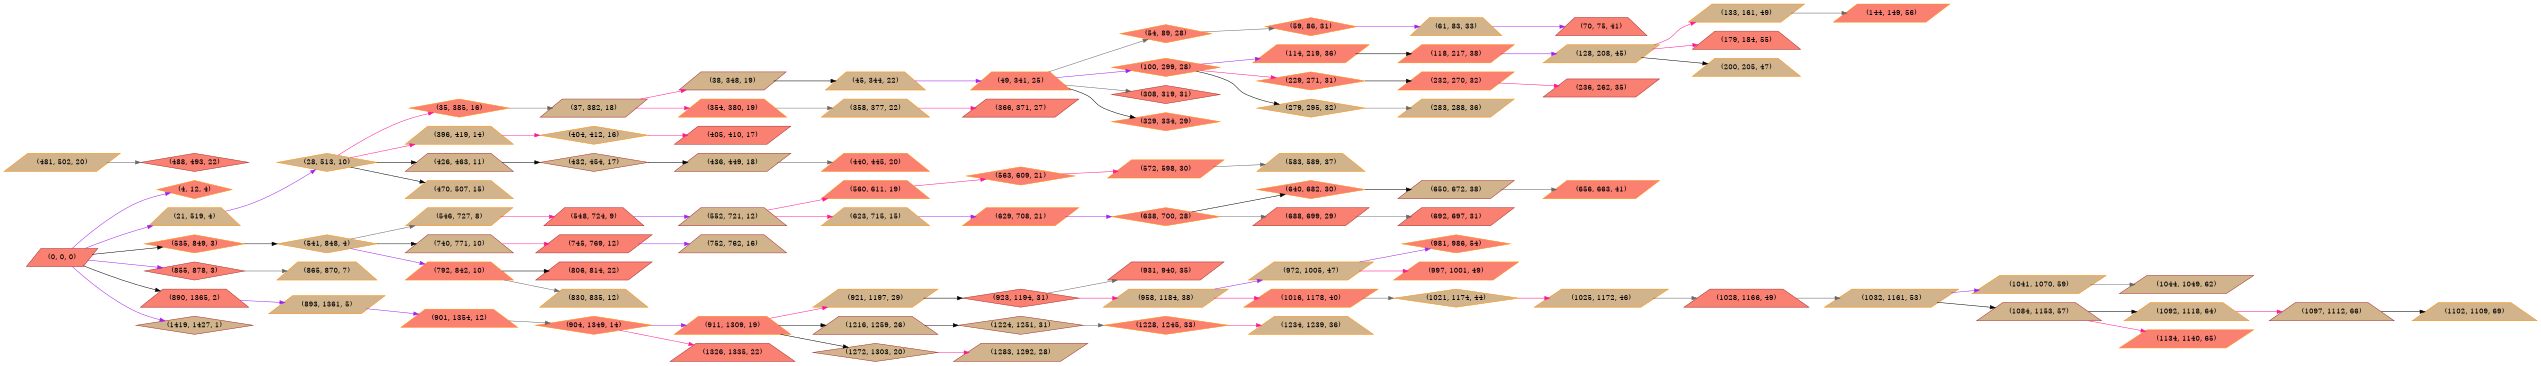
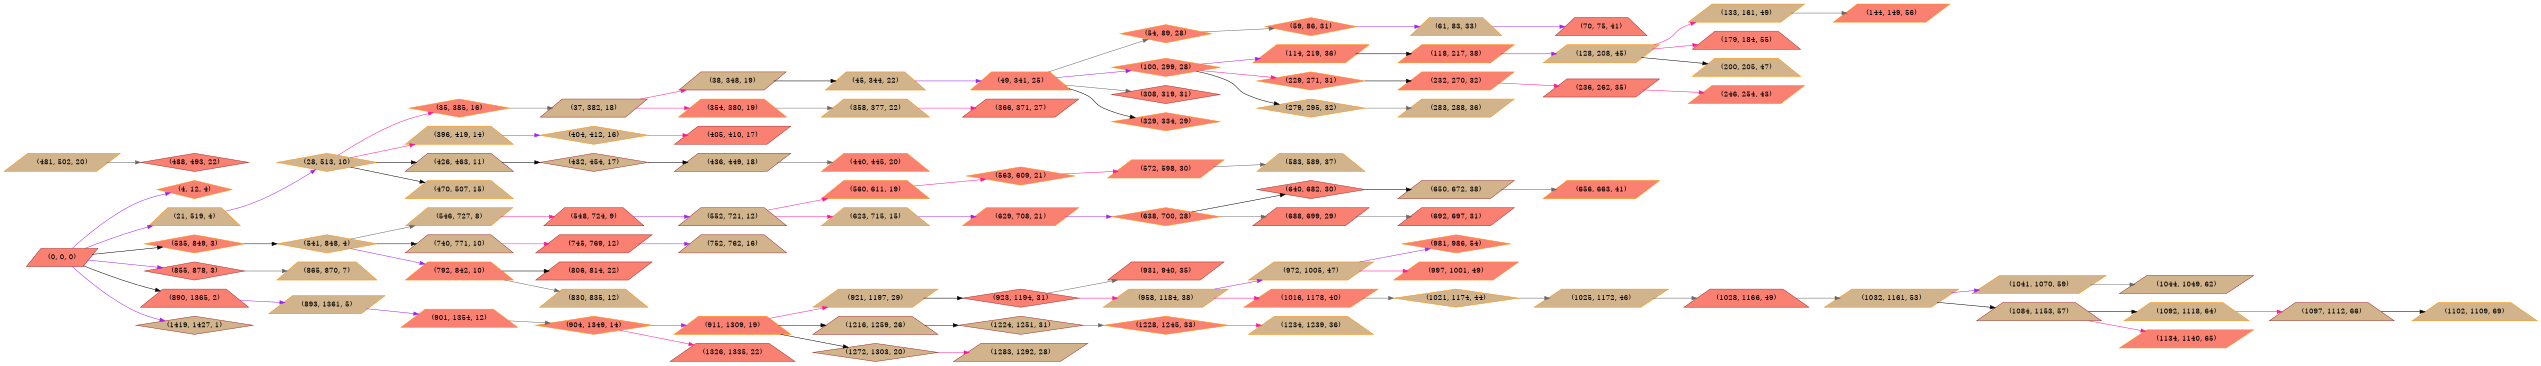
node "(246, 254, 43)": added
edge "(396, 419, 14)" -> "(404, 412, 16)": color deeppink -> purple
node "(640, 682, 30)": color darkorange -> brown
edge "(1021, 1174, 44)" -> "(1025, 1172, 46)": color deeppink -> gray40
